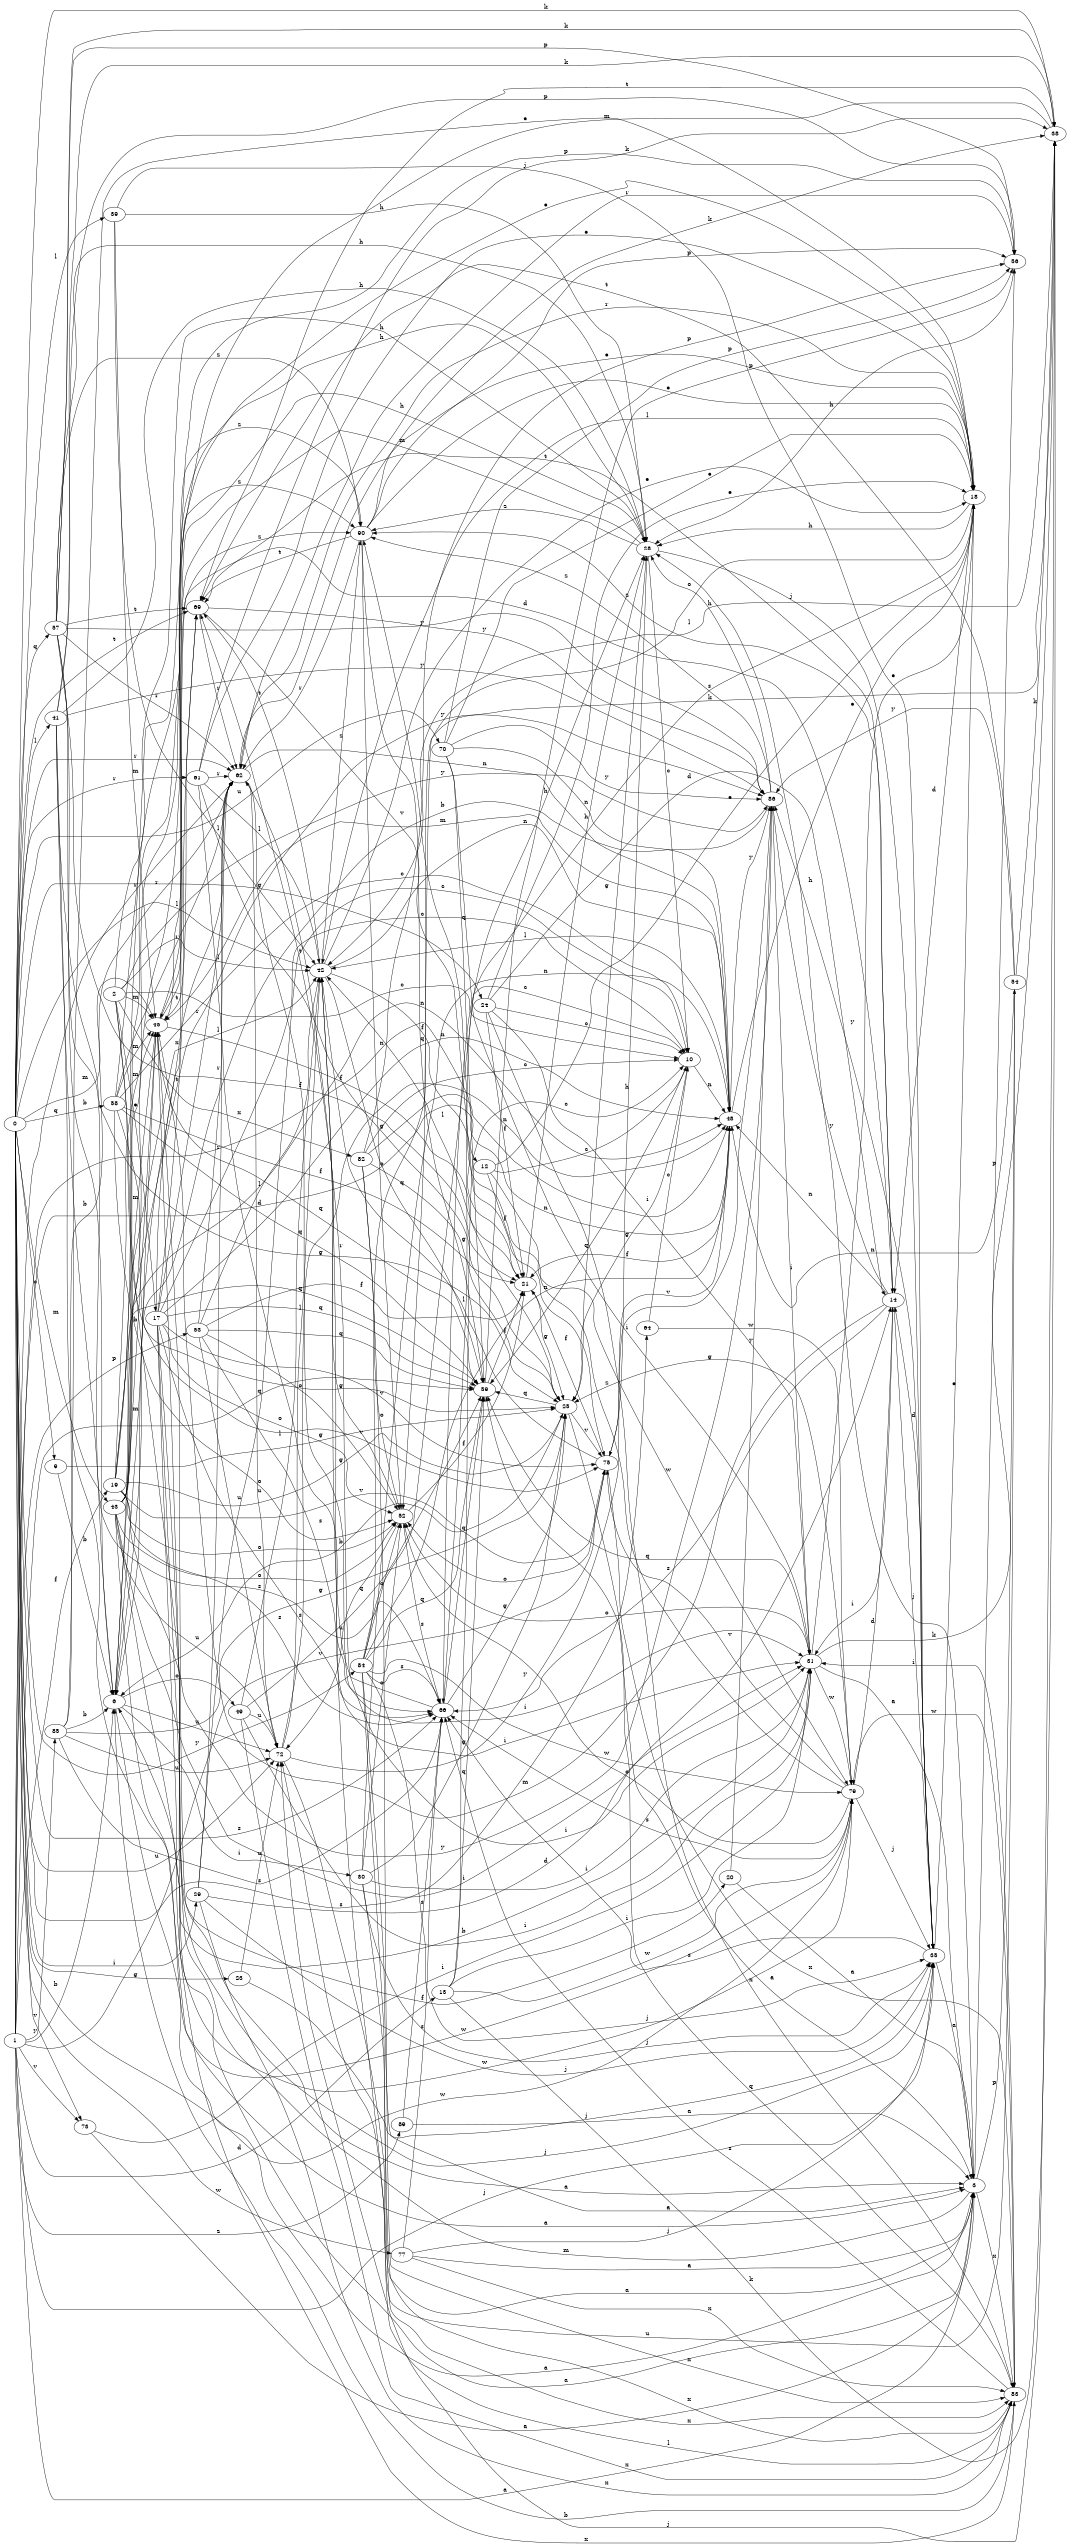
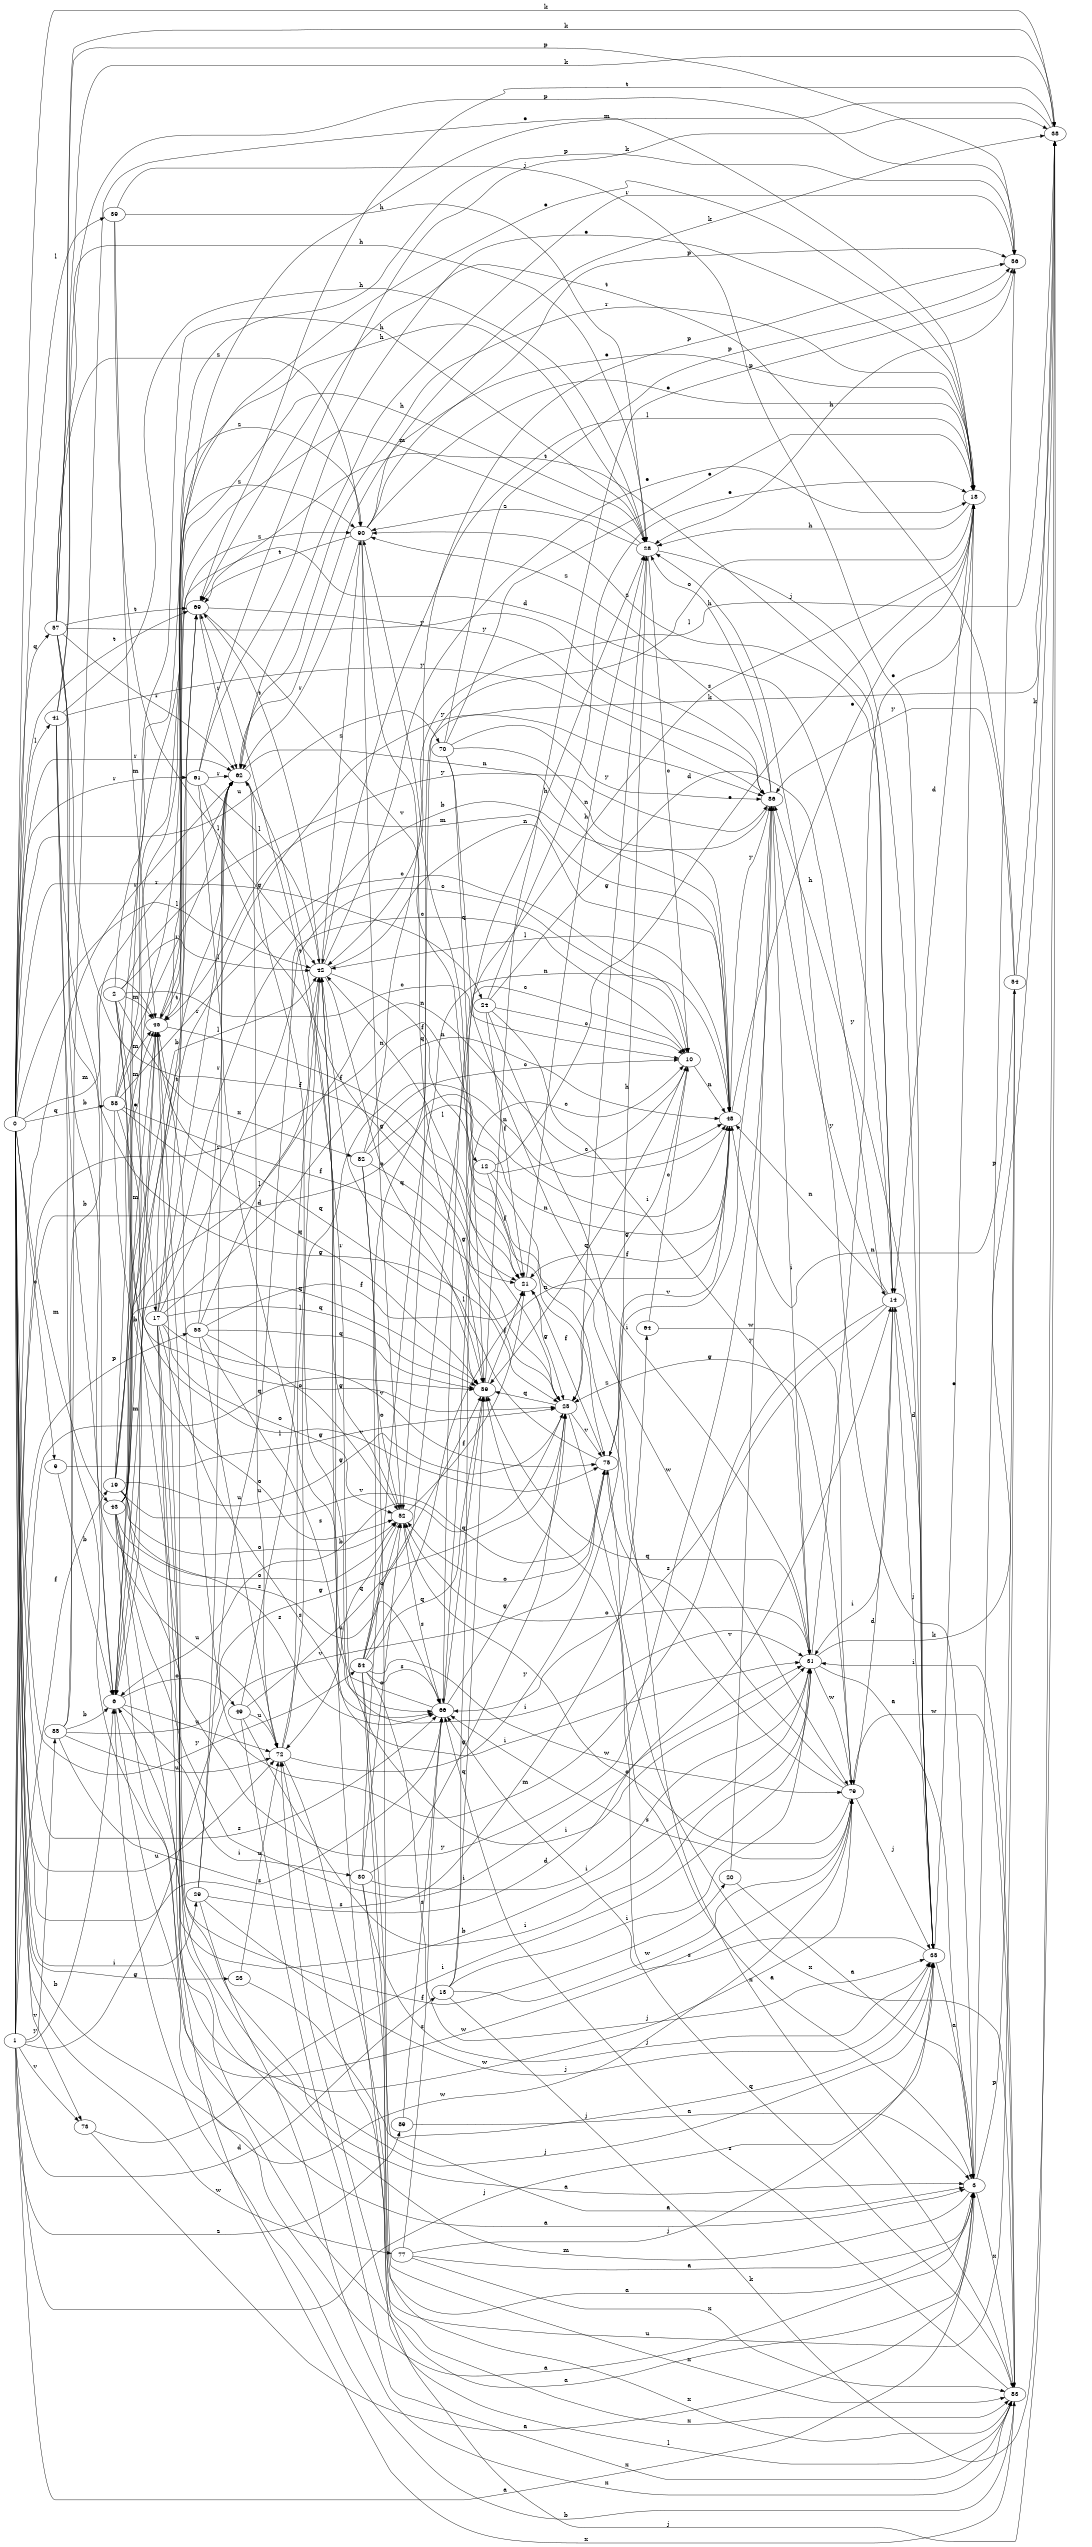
edge "62" -> "6": label "x" -> "b"
